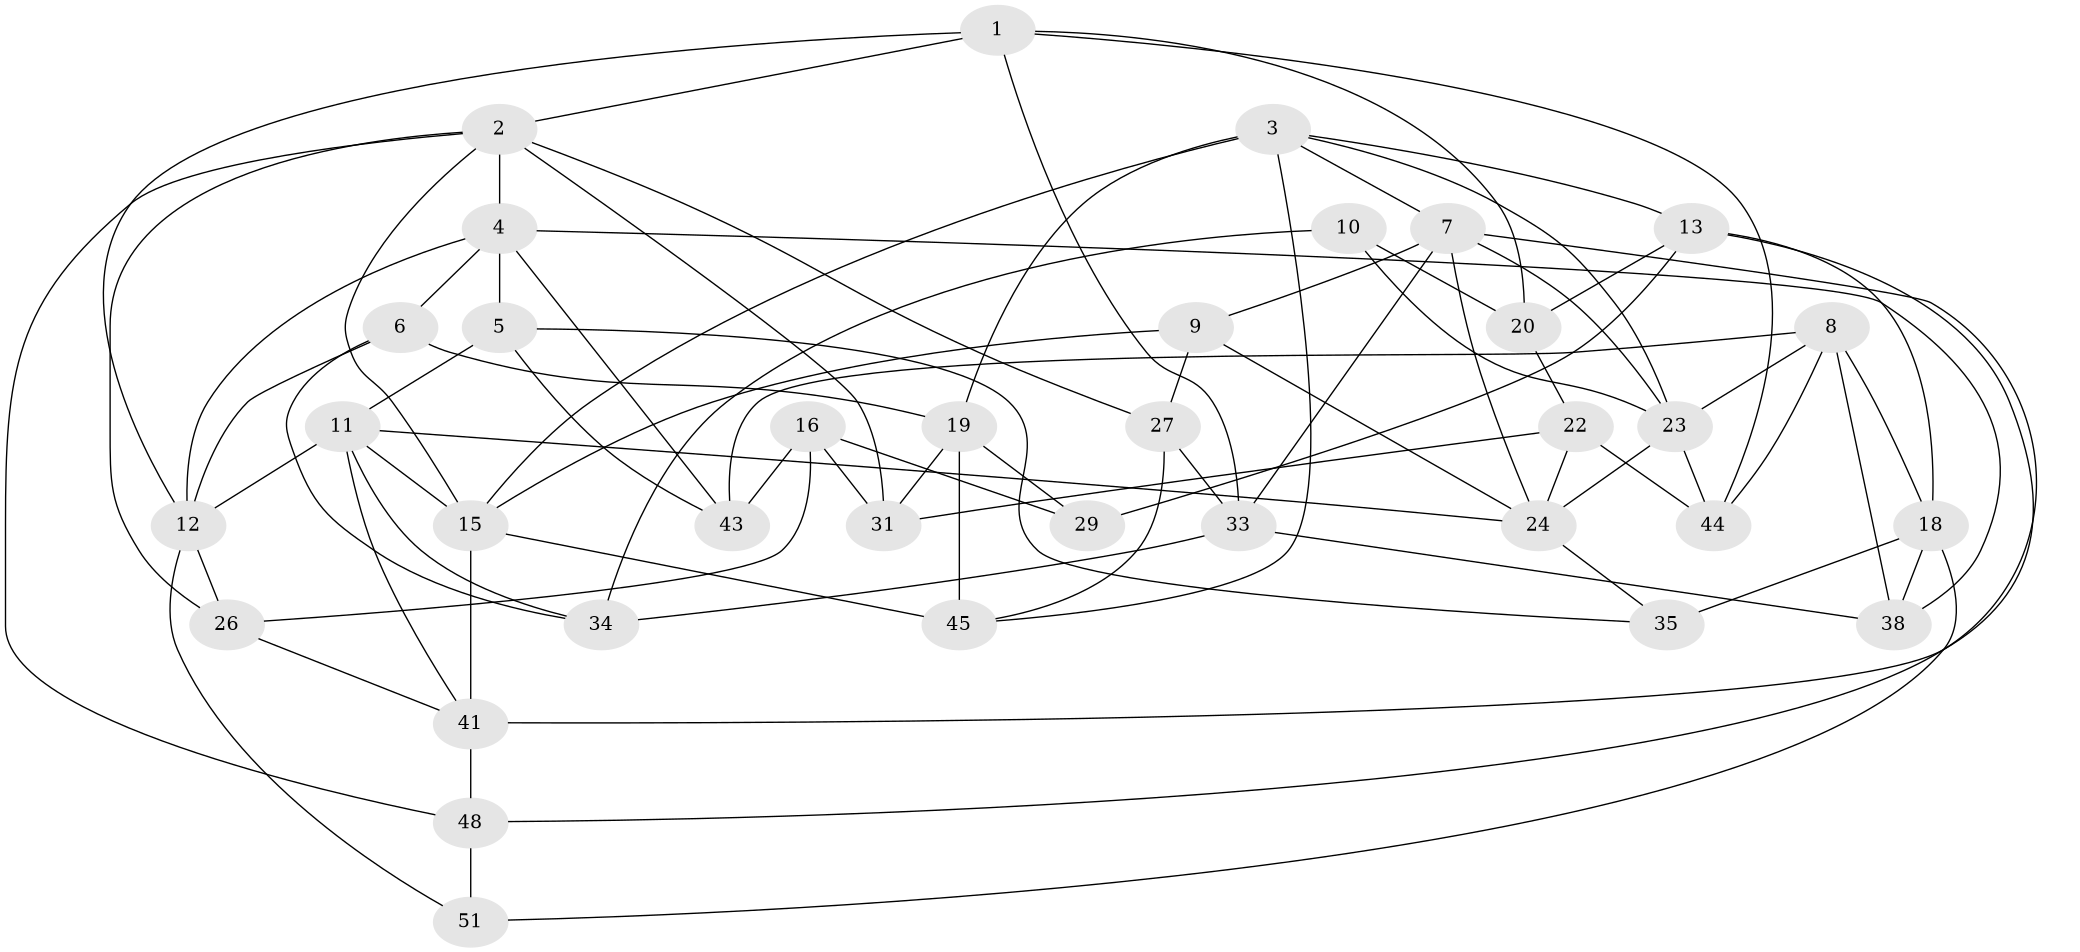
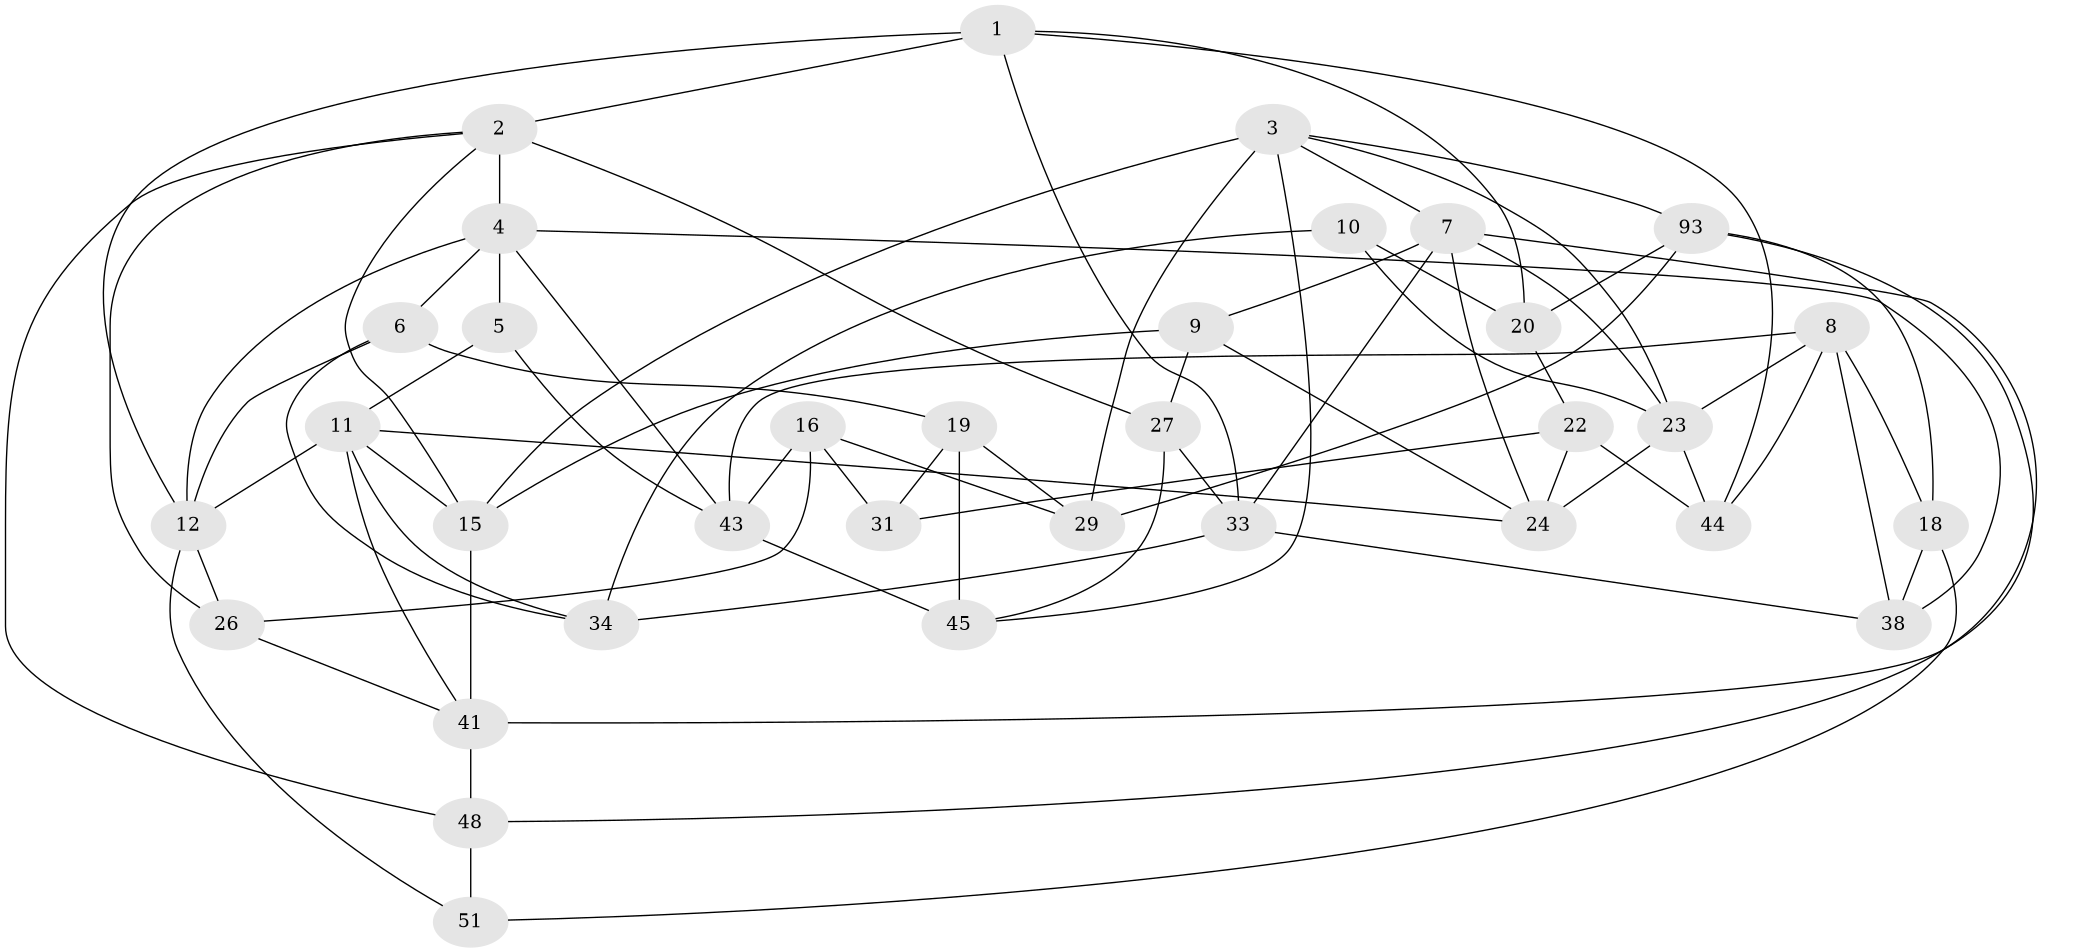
node "13": label "13" -> "93"
edge "3" -- "19": now "3" -- "29"
edge "2" -- "31": removed
edge "15" -- "45": now "43" -- "45"
node "35": removed
